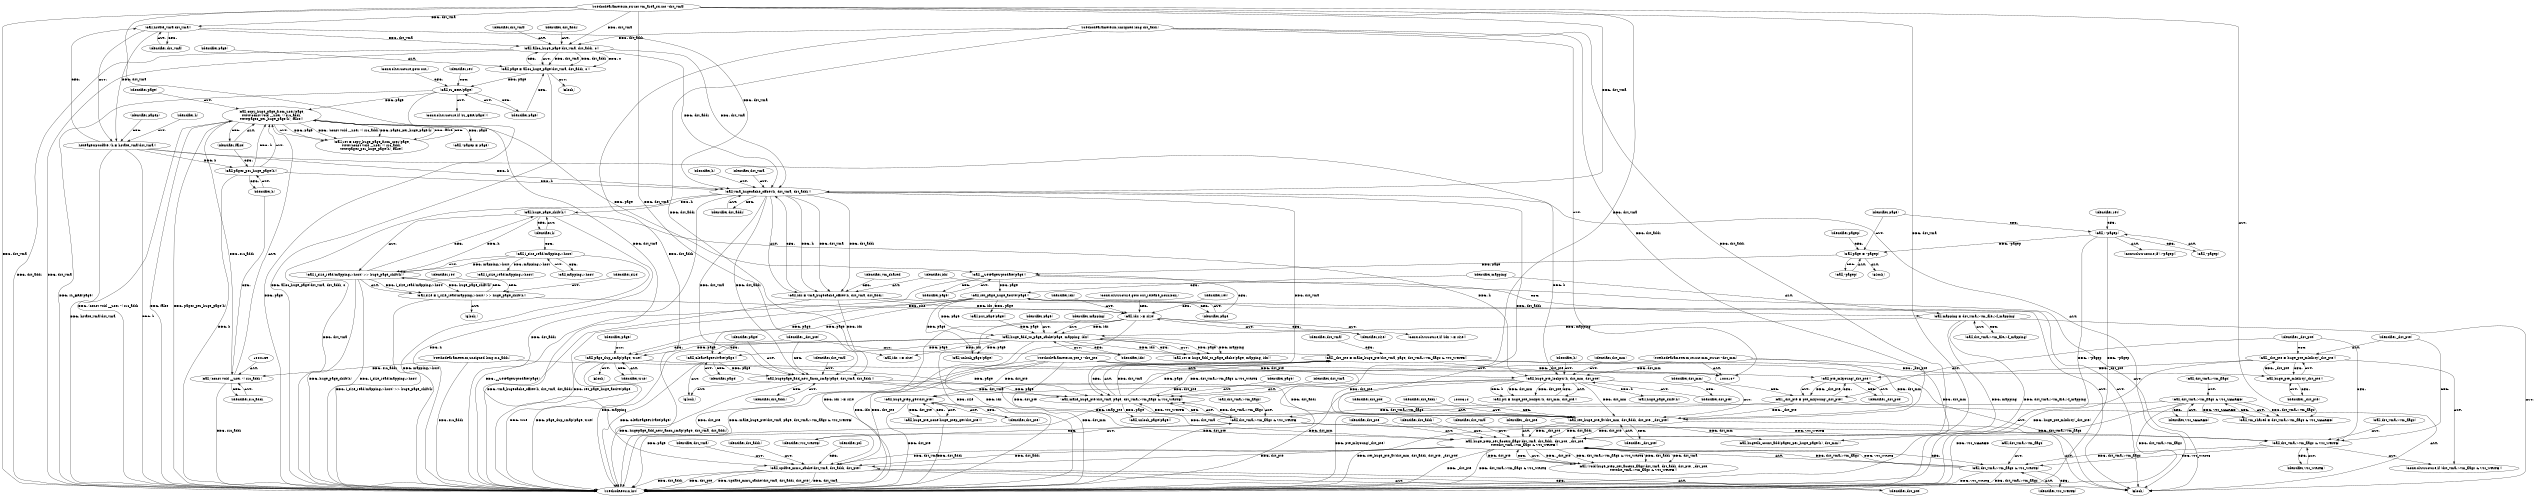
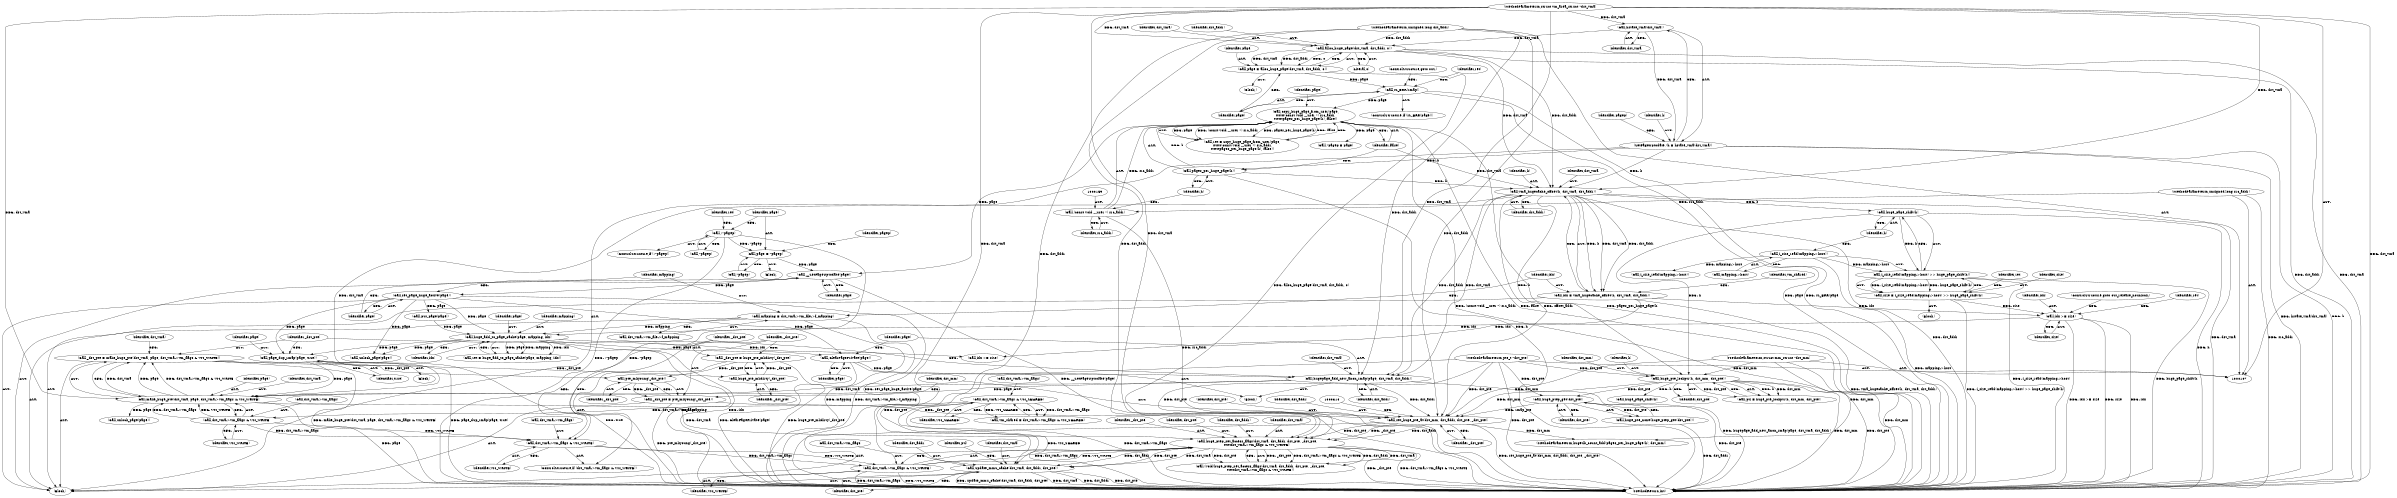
edge "(MethodParameterIn,struct vm_area_struct *dst_vma)" -> "(Call,vm_shared = dst_vma->vm_flags & VM_SHARED)": now "(MethodParameterIn,struct vm_area_struct *dst_vma)" -> "1000107"
edge "(Call,hstate_vma(dst_vma))" -> "(Call,vma_hugecache_offset(h, dst_vma, dst_addr))": now "(Identifier,false)" -> "(Call,vma_hugecache_offset(h, dst_vma, dst_addr))"
node "(Literal,0)": added
node "(Call,IS_ERR(page))": label "(Call,IS_ERR(page))" -> "(Call,IS_ERR(rmap))"
edge "(Call,vma_hugecache_offset(h, dst_vma, dst_addr))" -> "(Call,set_huge_pte_at(dst_mm, dst_addr, dst_pte, _dst_pte))": label "DDG: dst_addr" -> "DDG: offset_addr"
node "(ControlStructure,if (idx >= size))": removed
node "(Call,hugetlb_count_add(pages_per_huge_page(h), dst_mm))": label "(Call,hugetlb_count_add(pages_per_huge_page(h), dst_mm))" -> "(MethodParameterIn,hugetlb_count_add(pages_per_huge_page(h), dst_mm))"
